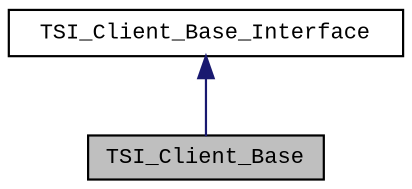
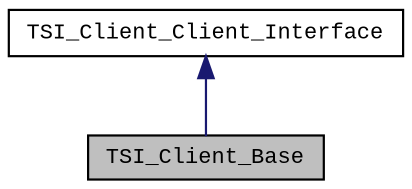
node "TSI_Client_Base_Interface": label "TSI_Client_Base_Interface" -> "TSI_Client_Client_Interface"
